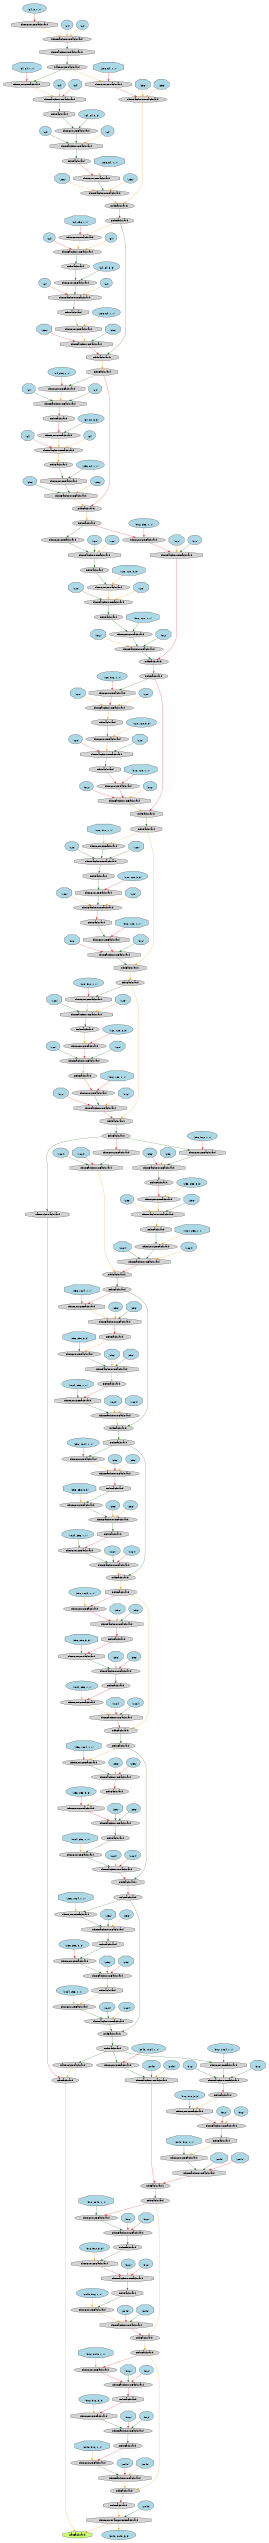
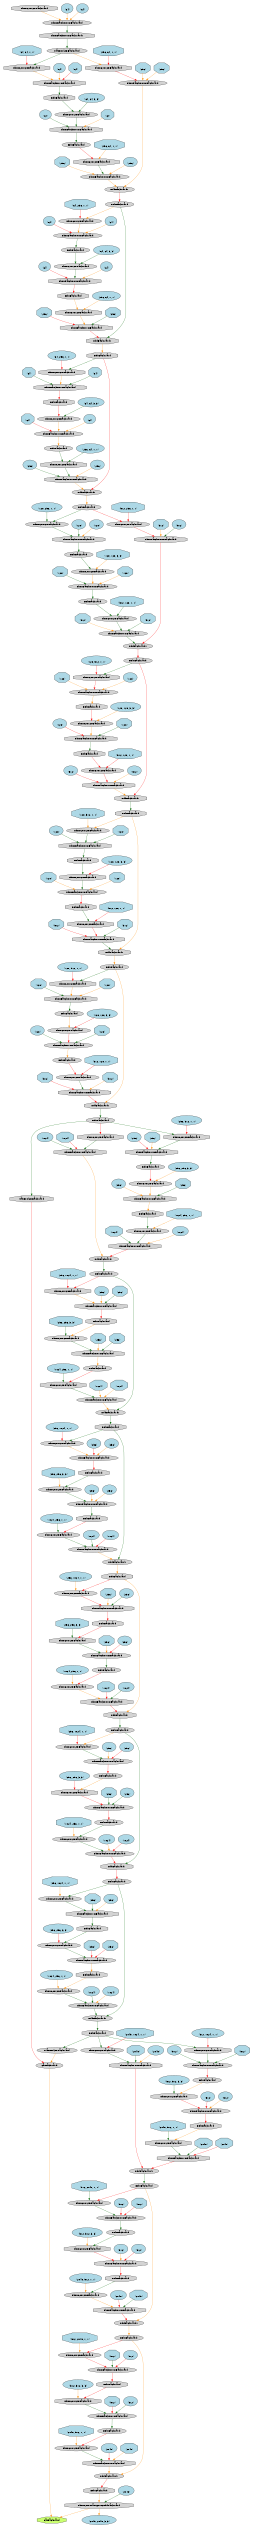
node "(64, 3, 7, 7)": removed
node "(128, 256, 1, 1)": added
node "(512, 256, 1, 1)": shape ellipse -> octagon
node "(2048, 1024, 1, 1)": shape ellipse -> octagon
node "ThnnConvTranspose2DBackward": label "ThnnConvTranspose2DBackward" -> "ThnnConvTranspose2AddBackward"
